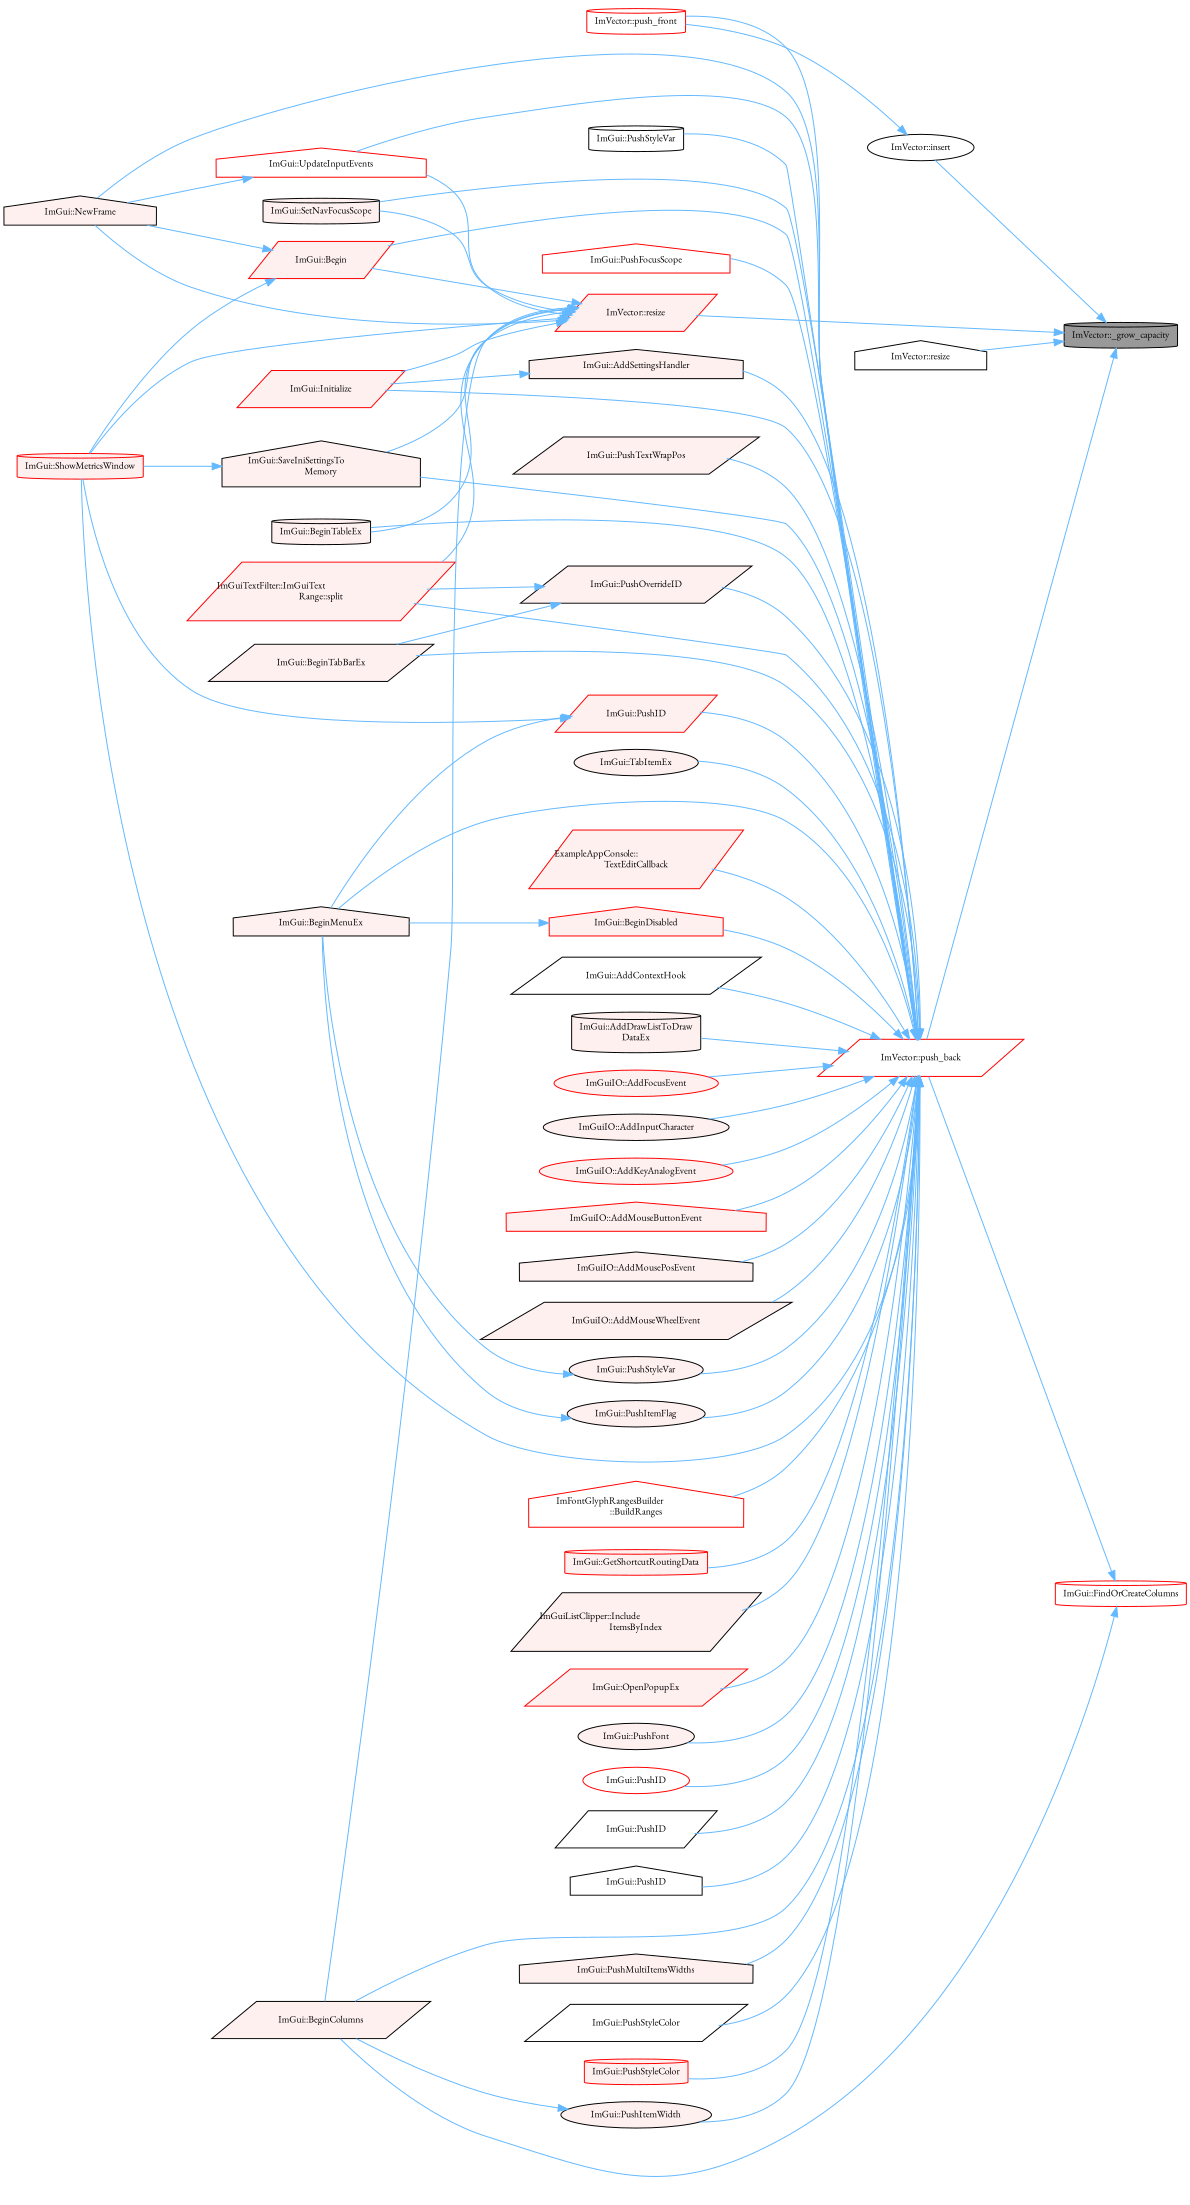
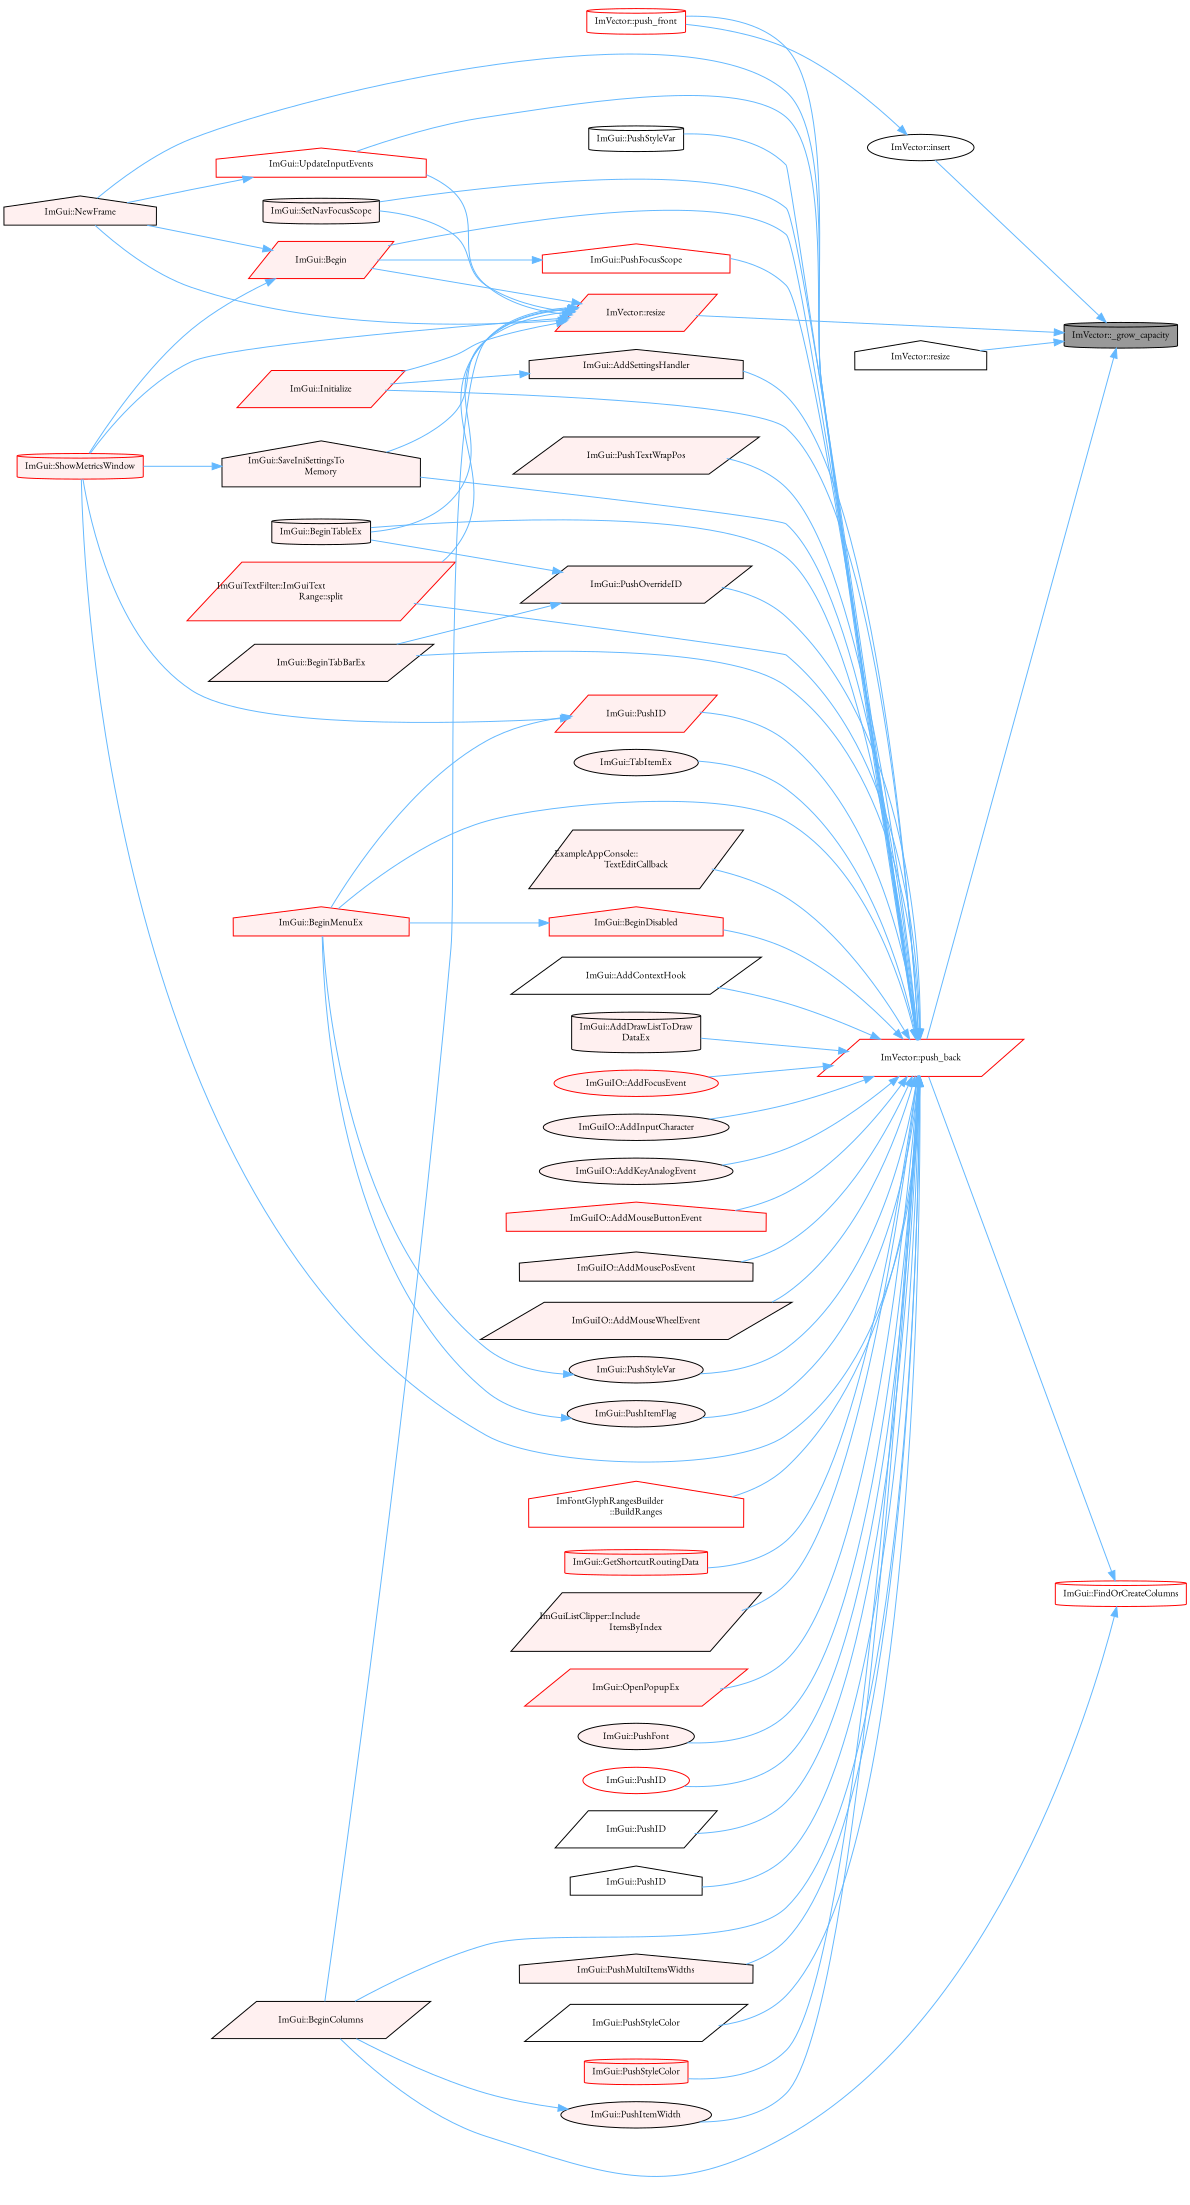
edge "ImGui::Begin" -> "ImGui::PushFocusScope": added
edge "ImGuiTextFilter::ImGuiText Range::split" -> "ImGui::PushOverrideID": now "ImGui::BeginTableEx" -> "ImGui::PushOverrideID"
node "ExampleAppConsole:: TextEditCallback": color red -> black
node "ImGui::BeginMenuEx": color black -> red
node "ImGuiIO::AddKeyAnalogEvent": color red -> black
